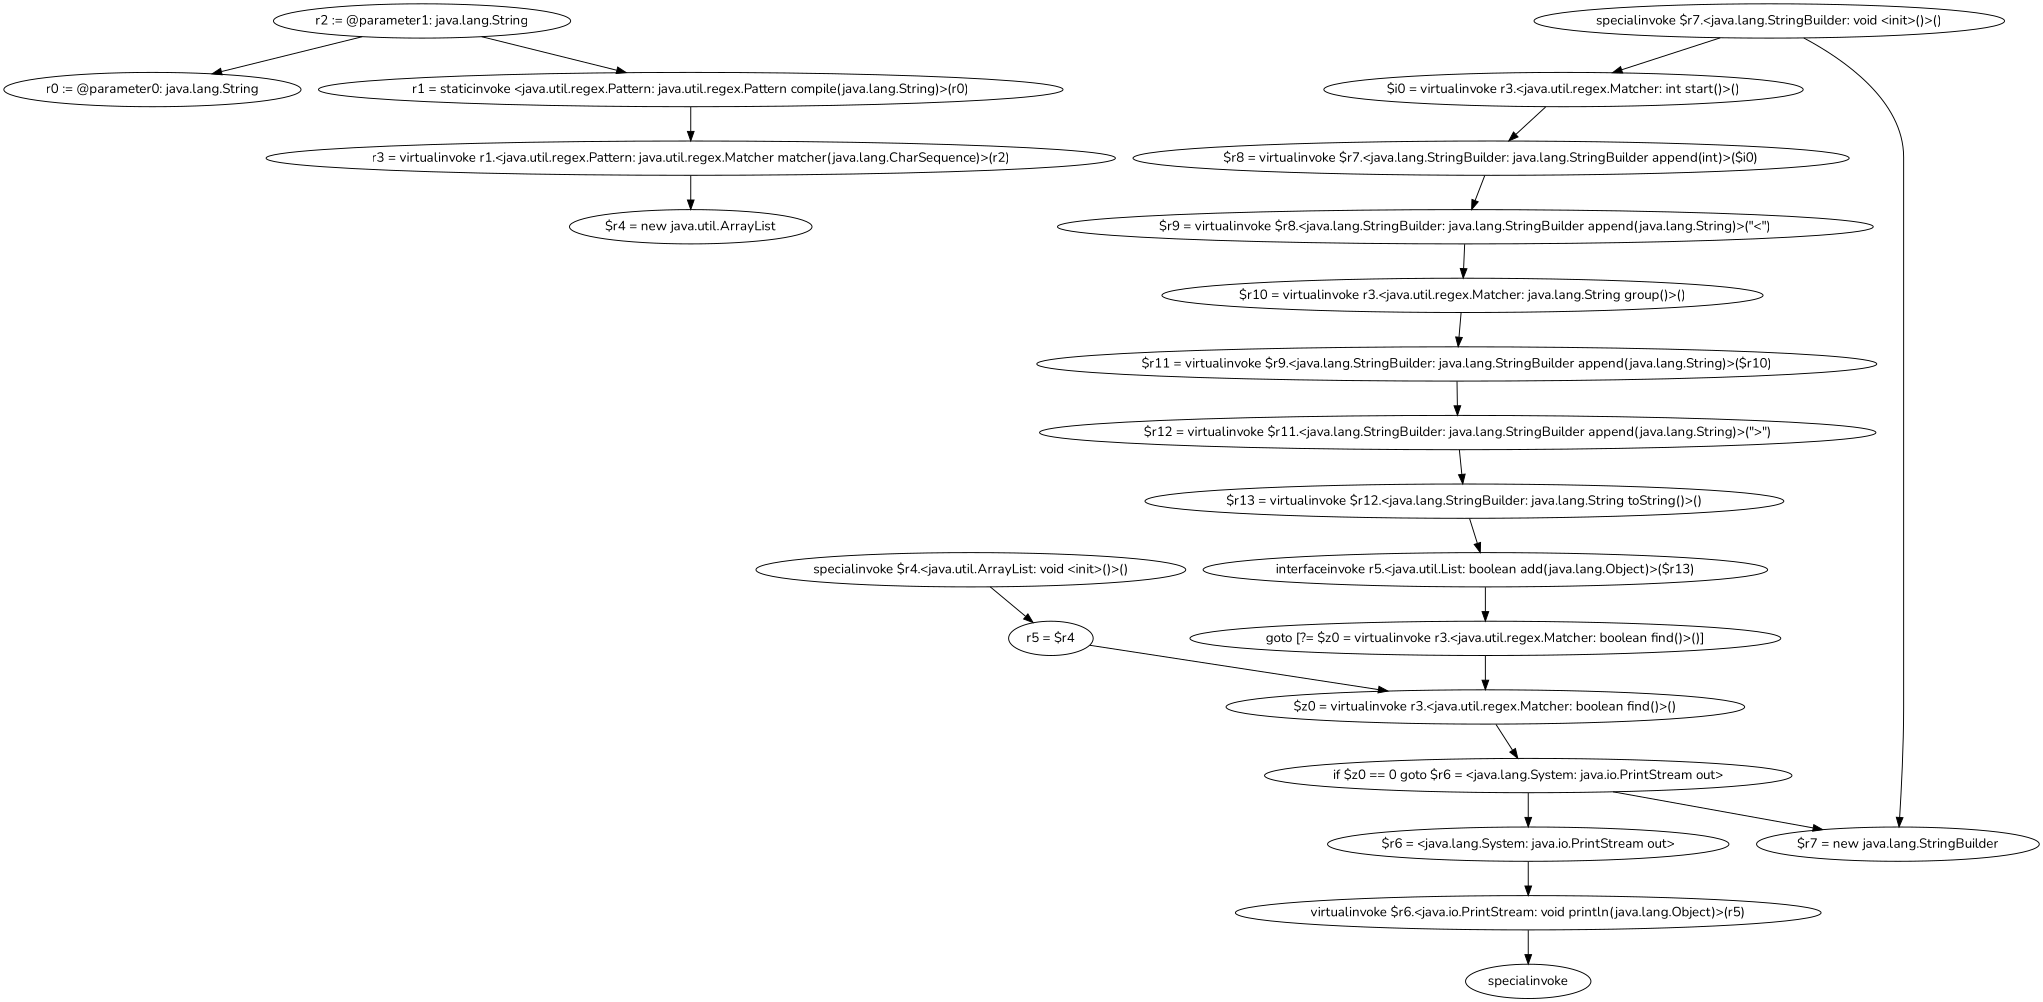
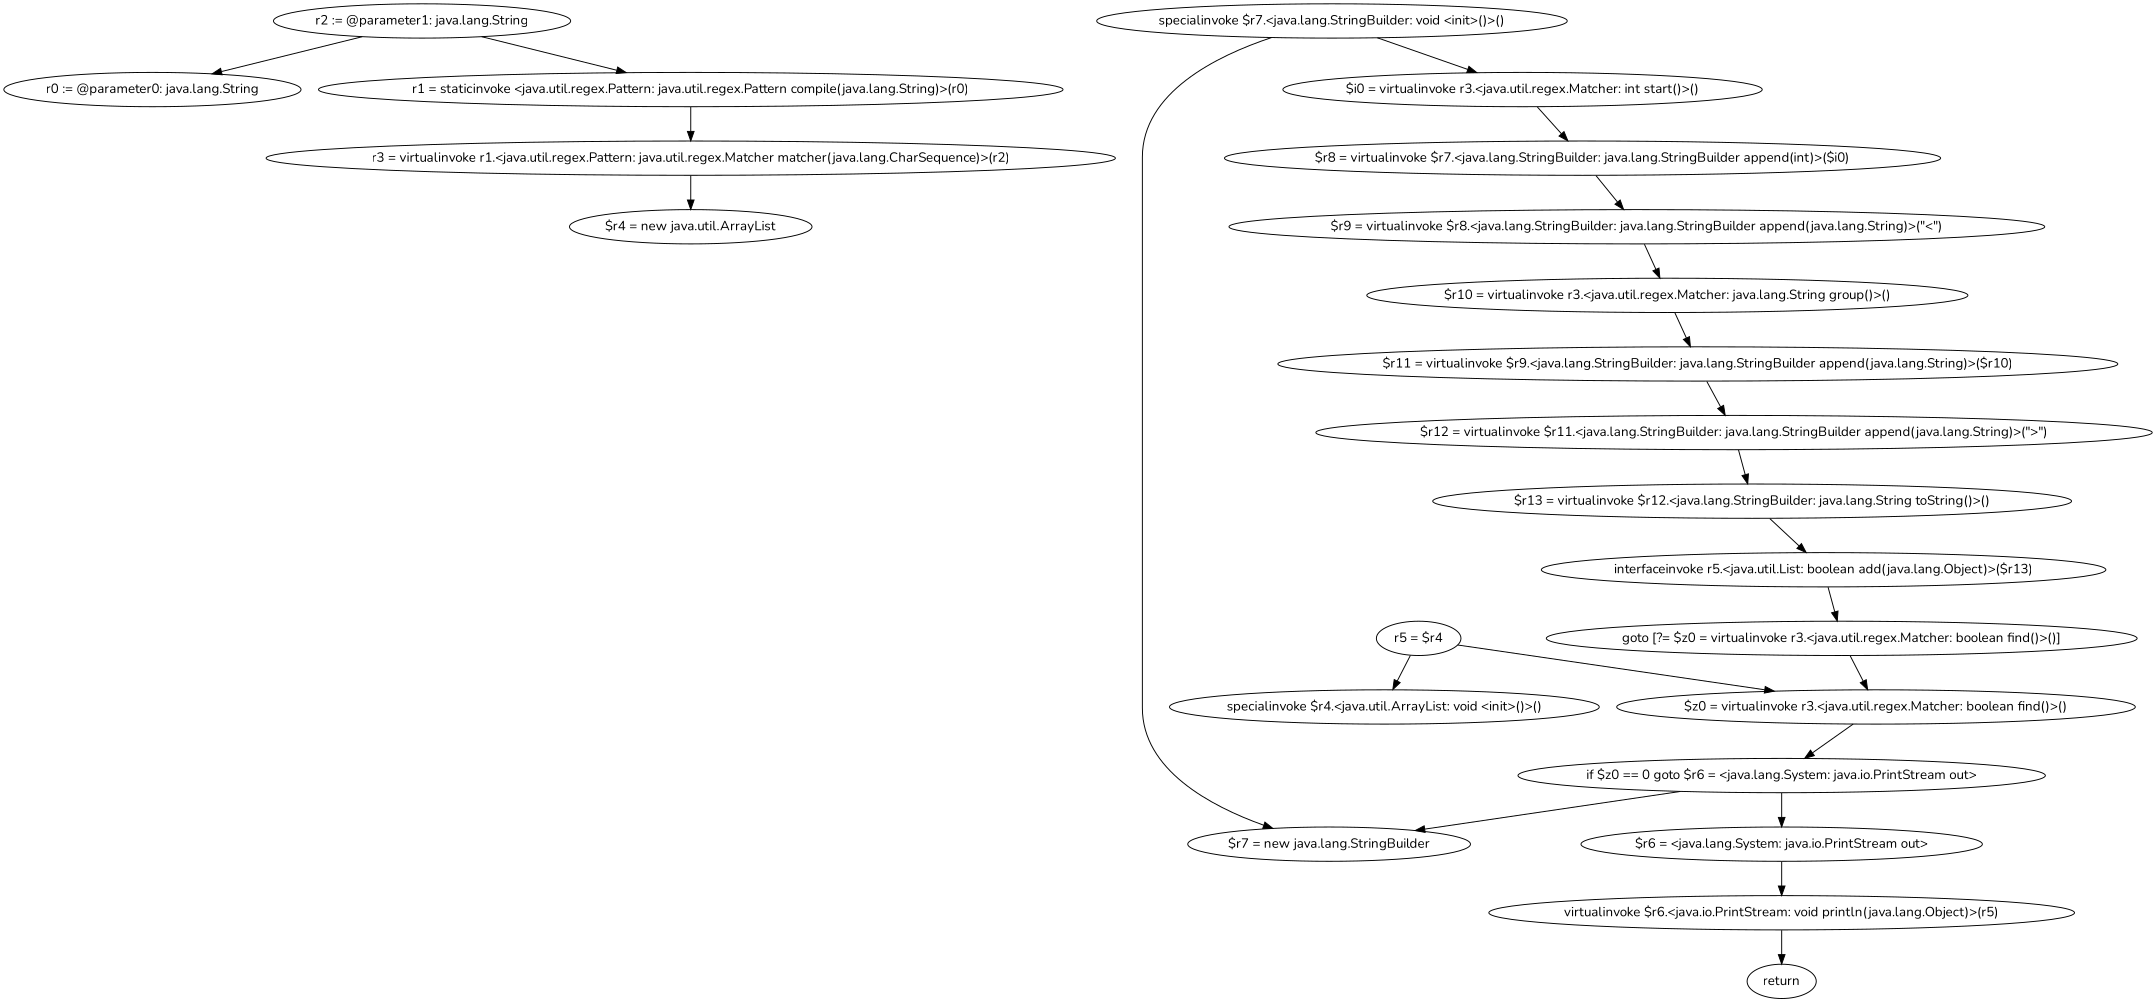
edge "specialinvoke $r4.<java.util.ArrayList: void <init>()>()" -> "r5 = $r4": reversed
node "specialinvoke": label "specialinvoke" -> "return"
